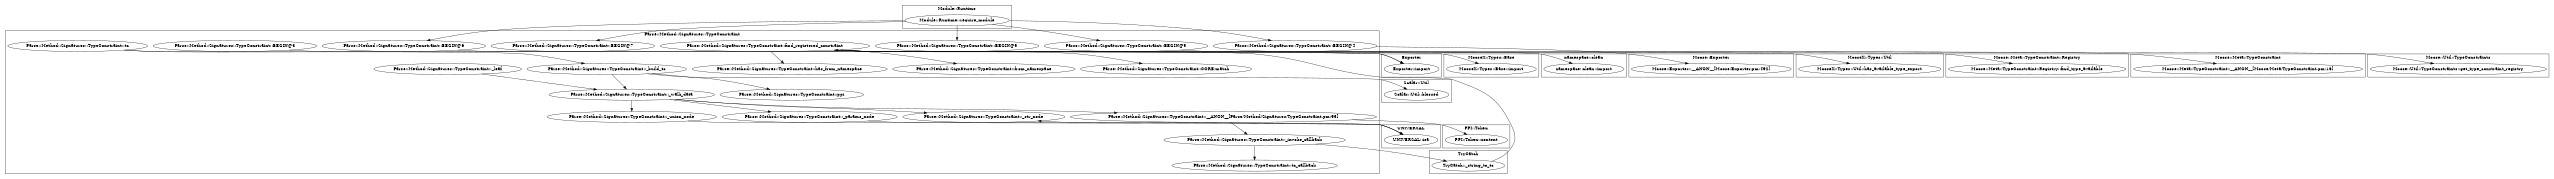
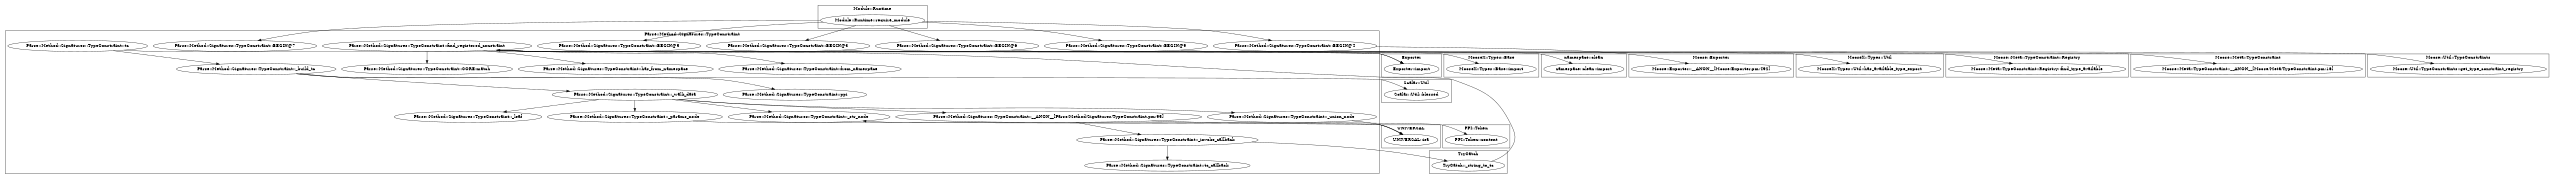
edge "Module::Runtime::require_module" -> "Parse::Method::Signatures::TypeConstraint::BEGIN@3": added
edge "Parse::Method::Signatures::TypeConstraint::_leaf" -> "Parse::Method::Signatures::TypeConstraint::_walk_data": reversed
